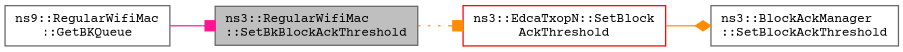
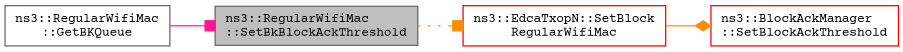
node "ns9::RegularWifiMac ::GetBKQueue": label "ns9::RegularWifiMac ::GetBKQueue" -> "ns3::RegularWifiMac ::GetBKQueue"
node "ns3::EdcaTxopN::SetBlock AckThreshold": label "ns3::EdcaTxopN::SetBlock AckThreshold" -> "ns3::EdcaTxopN::SetBlock RegularWifiMac"
node "ns3::BlockAckManager ::SetBlockAckThreshold": color gray40 -> red
